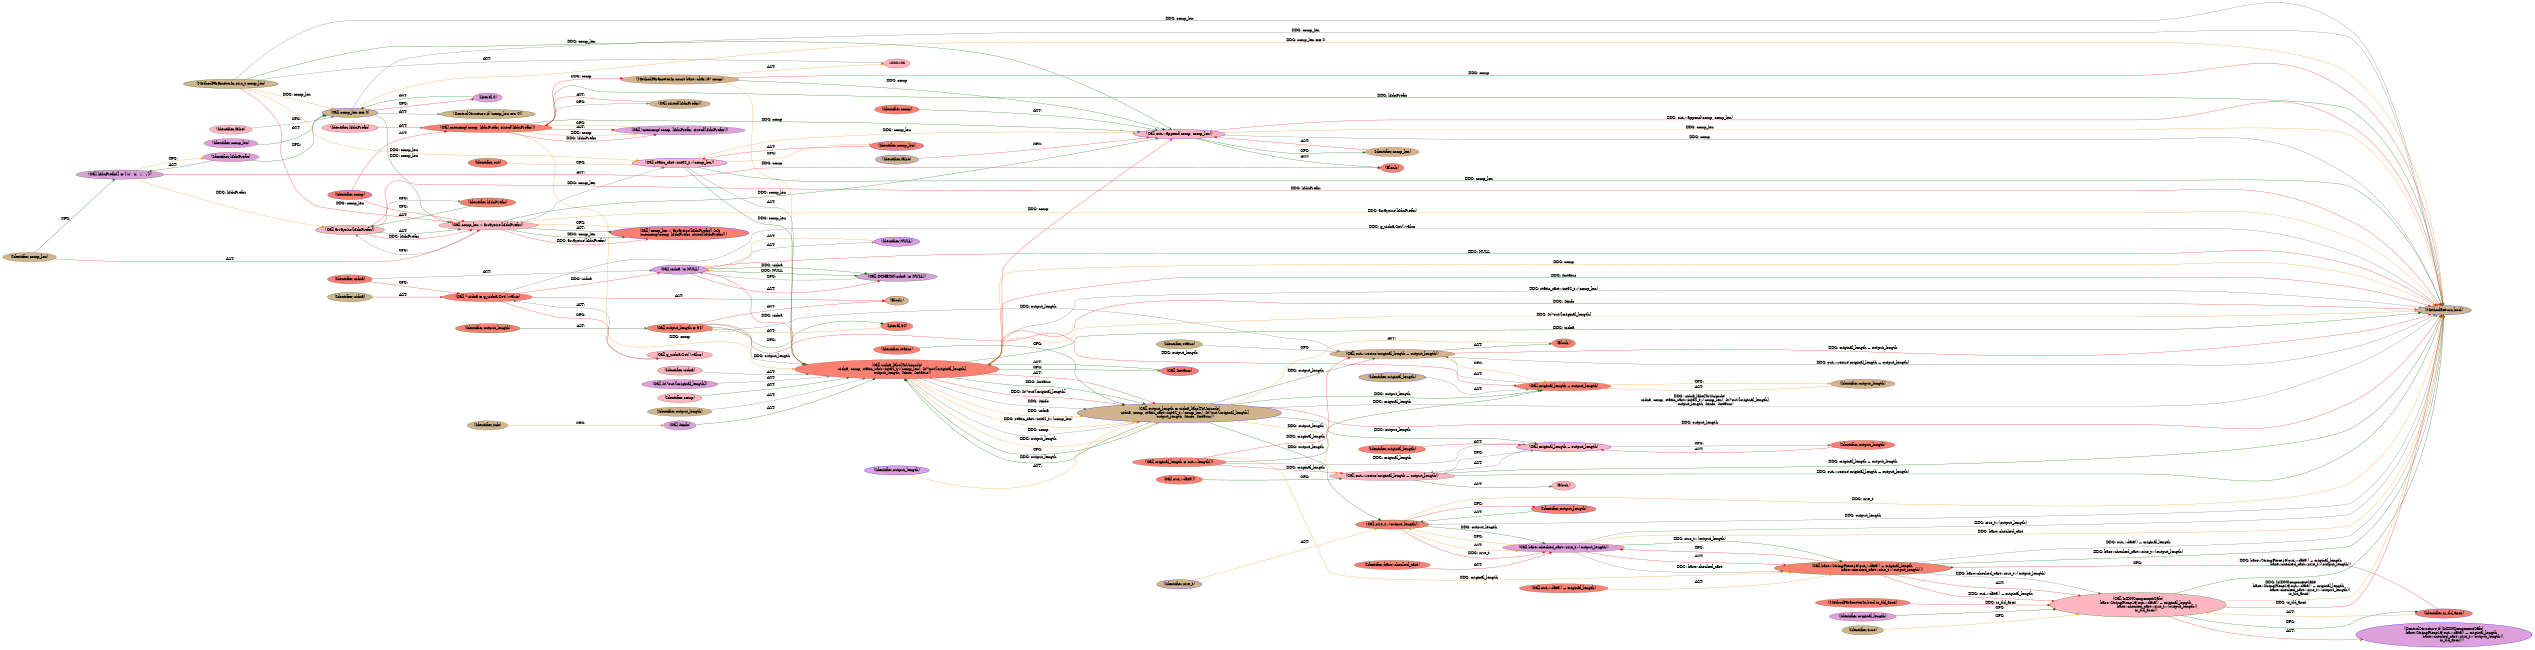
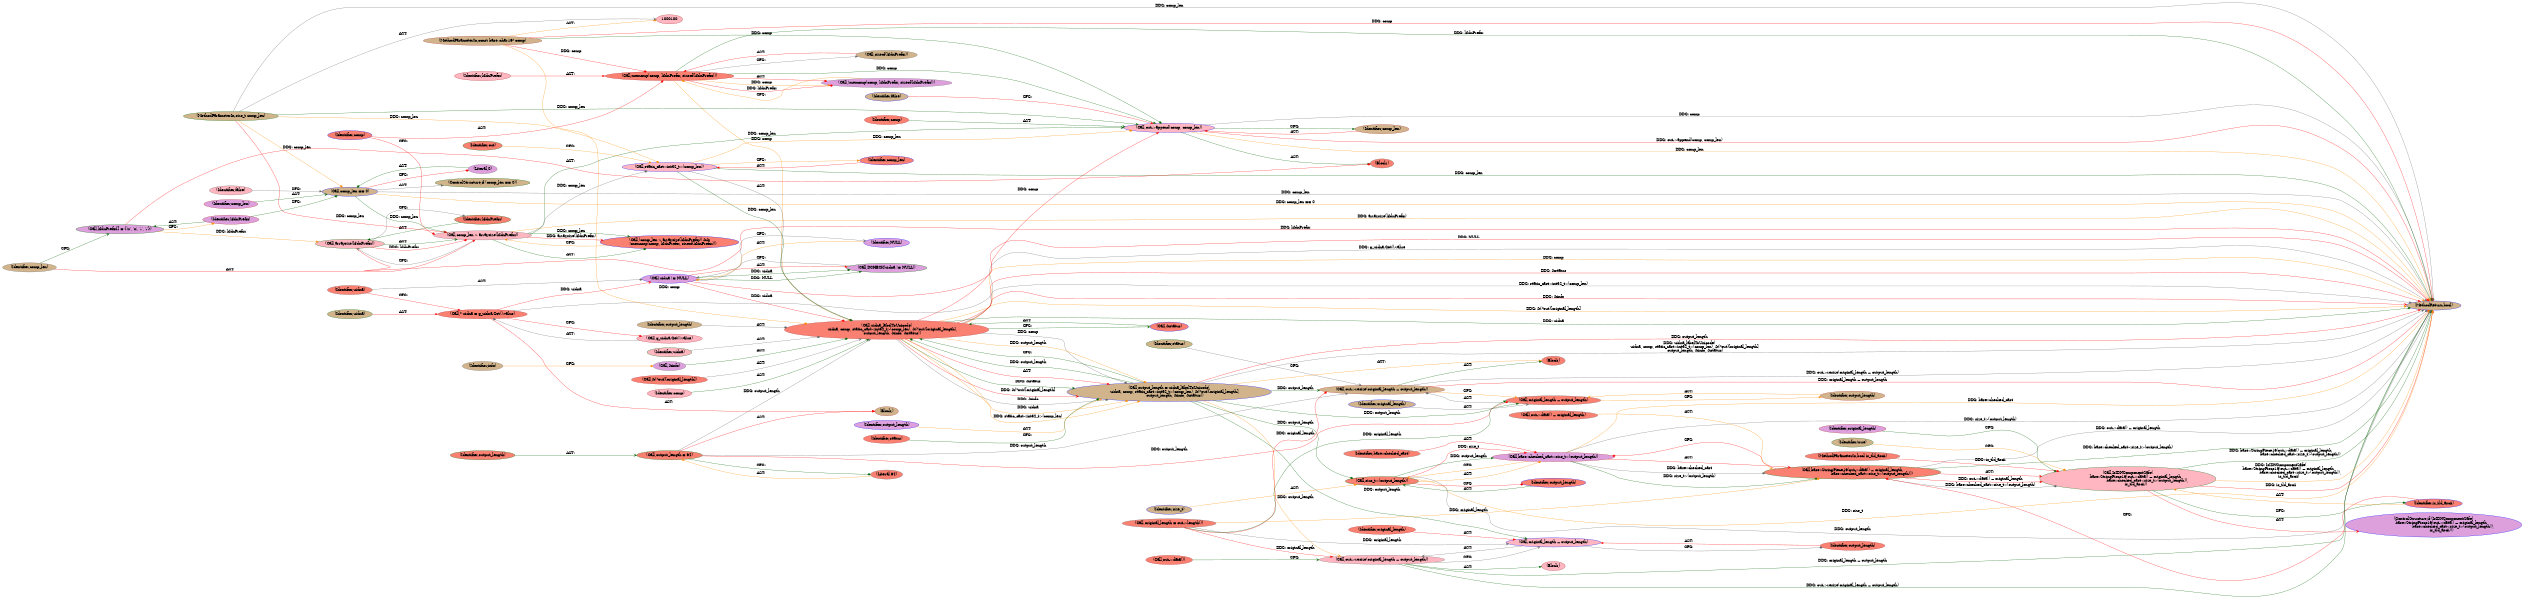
edge "(Call,memcmp(comp, kIdnPrefix, sizeof(kIdnPrefix)))" -> "(MethodParameterIn,const base::char16* comp)": reversed
edge "(Call,uidna != NULL)" -> "(Identifier,NULL)": label "AST: " -> "CFG: "
node "(Call,&(*out)[original_length])": fillcolor plum -> salmon
